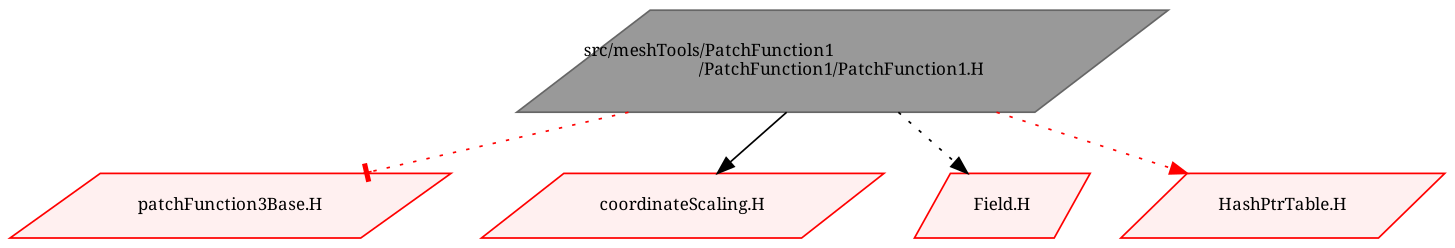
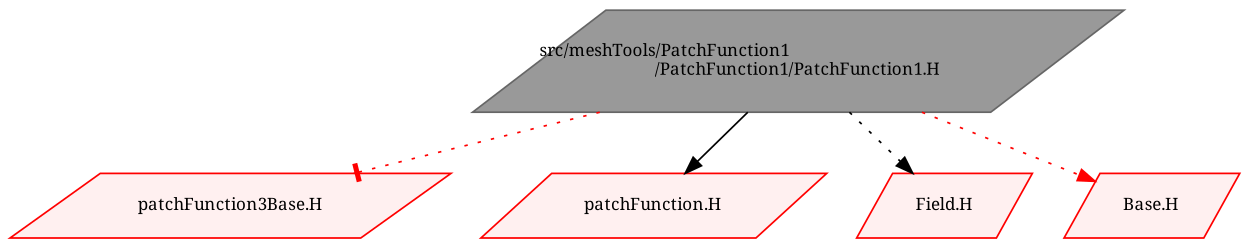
node "coordinateScaling.H": label "coordinateScaling.H" -> "patchFunction.H"
node "HashPtrTable.H": label "HashPtrTable.H" -> "Base.H"
